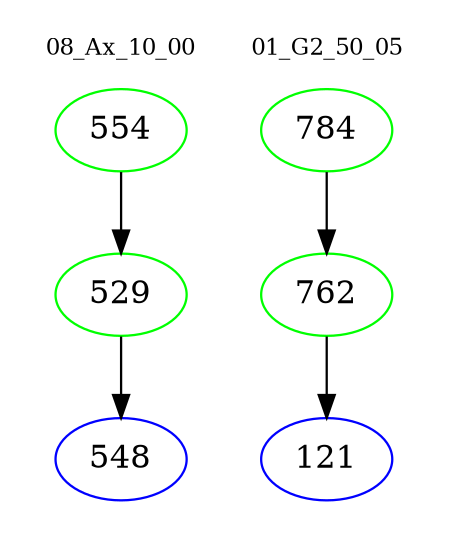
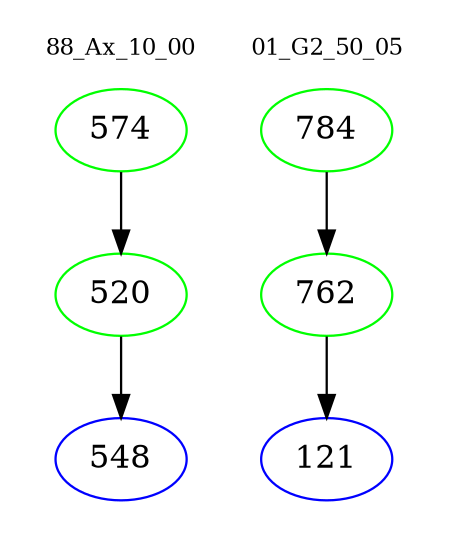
cluster "08_Ax_10_00": label "08_Ax_10_00" -> "88_Ax_10_00"
node "554": label "554" -> "574"
node "529": label "529" -> "520"
